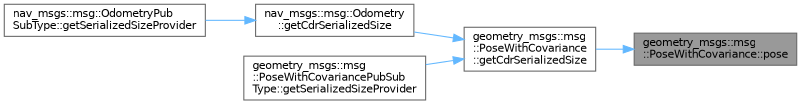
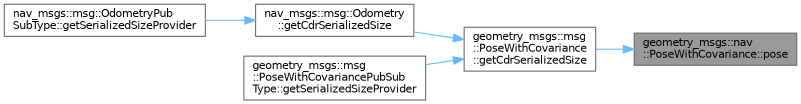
node "geometry_msgs::msg ::PoseWithCovariance::pose": label "geometry_msgs::msg ::PoseWithCovariance::pose" -> "geometry_msgs::nav ::PoseWithCovariance::pose"
